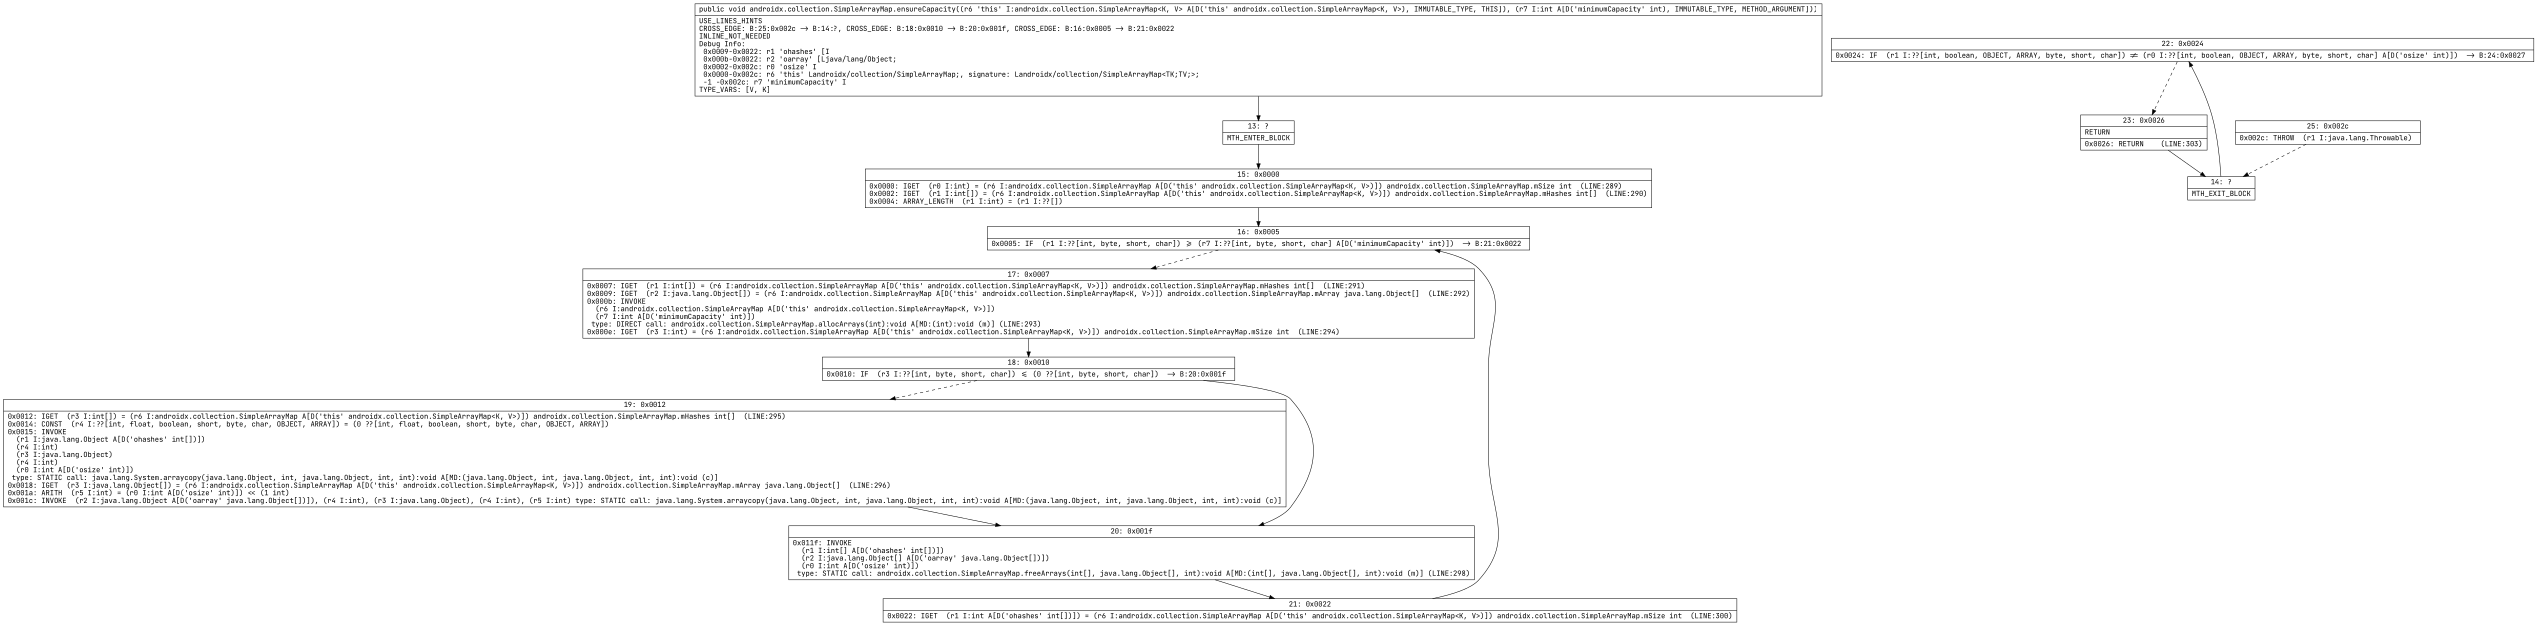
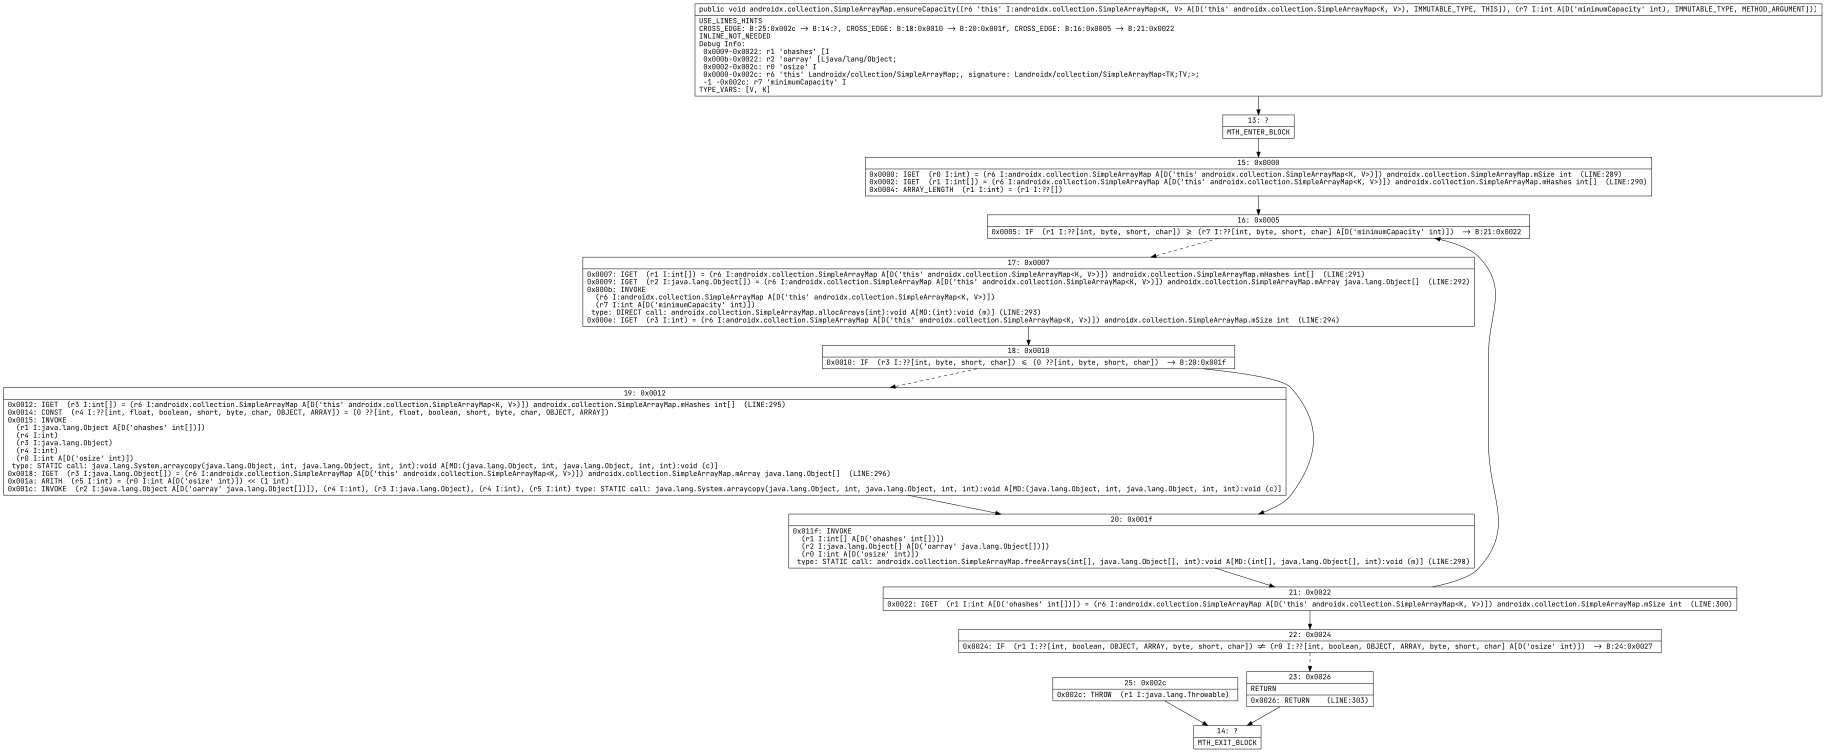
edge "14: ?" -> "22: 0x0024": now "21: 0x0022" -> "22: 0x0024"
edge "25: 0x002c" -> "14: ?": style dashed -> solid
